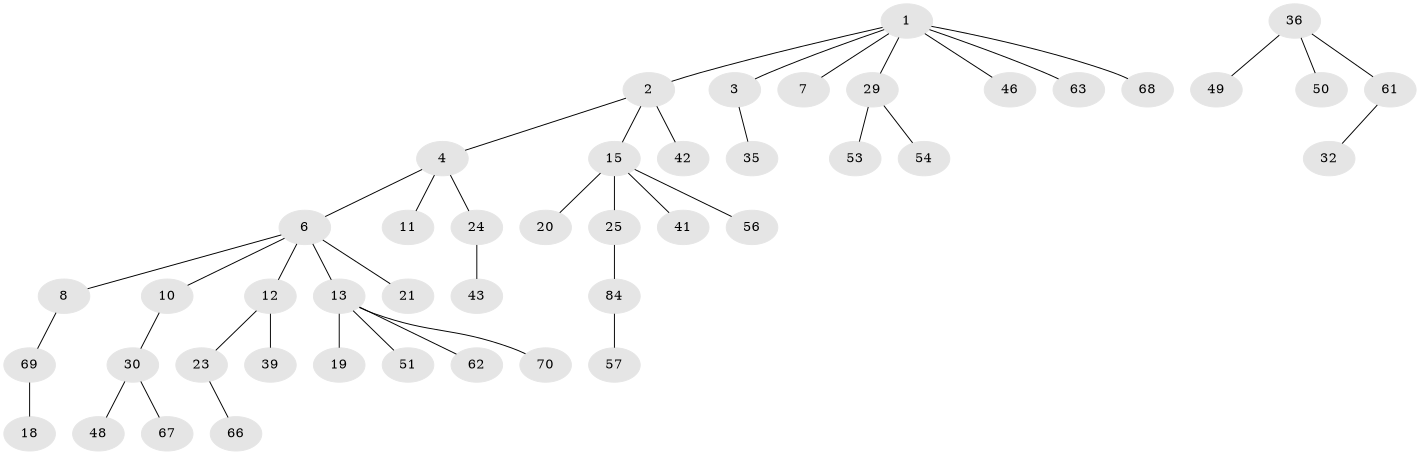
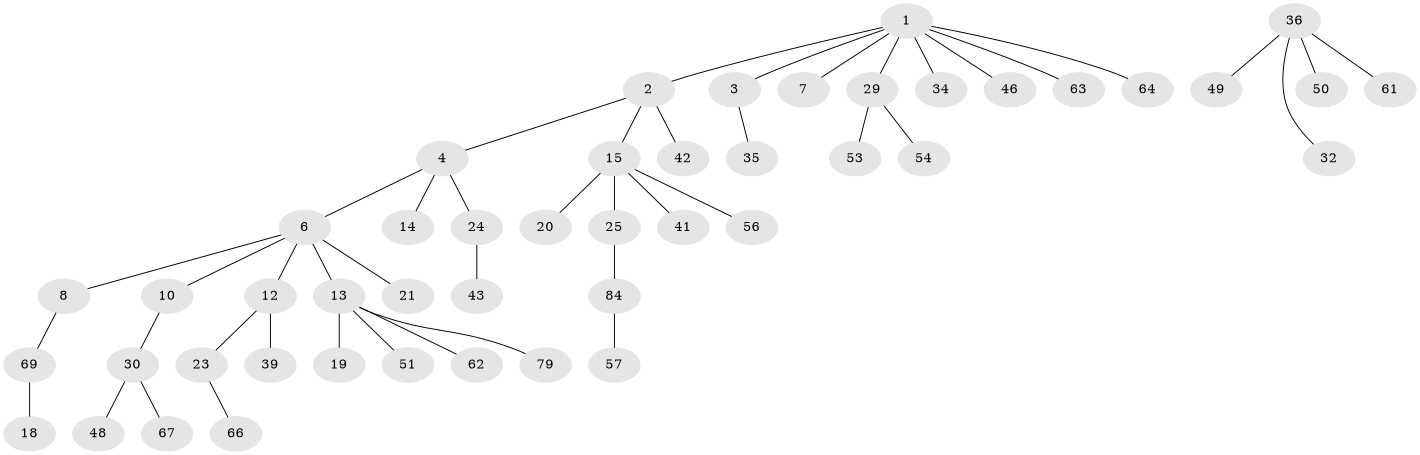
node "34": added
node "68": label "68" -> "64"
edge "61" -- "32": now "36" -- "32"
node "11": label "11" -> "14"
node "70": label "70" -> "79"
